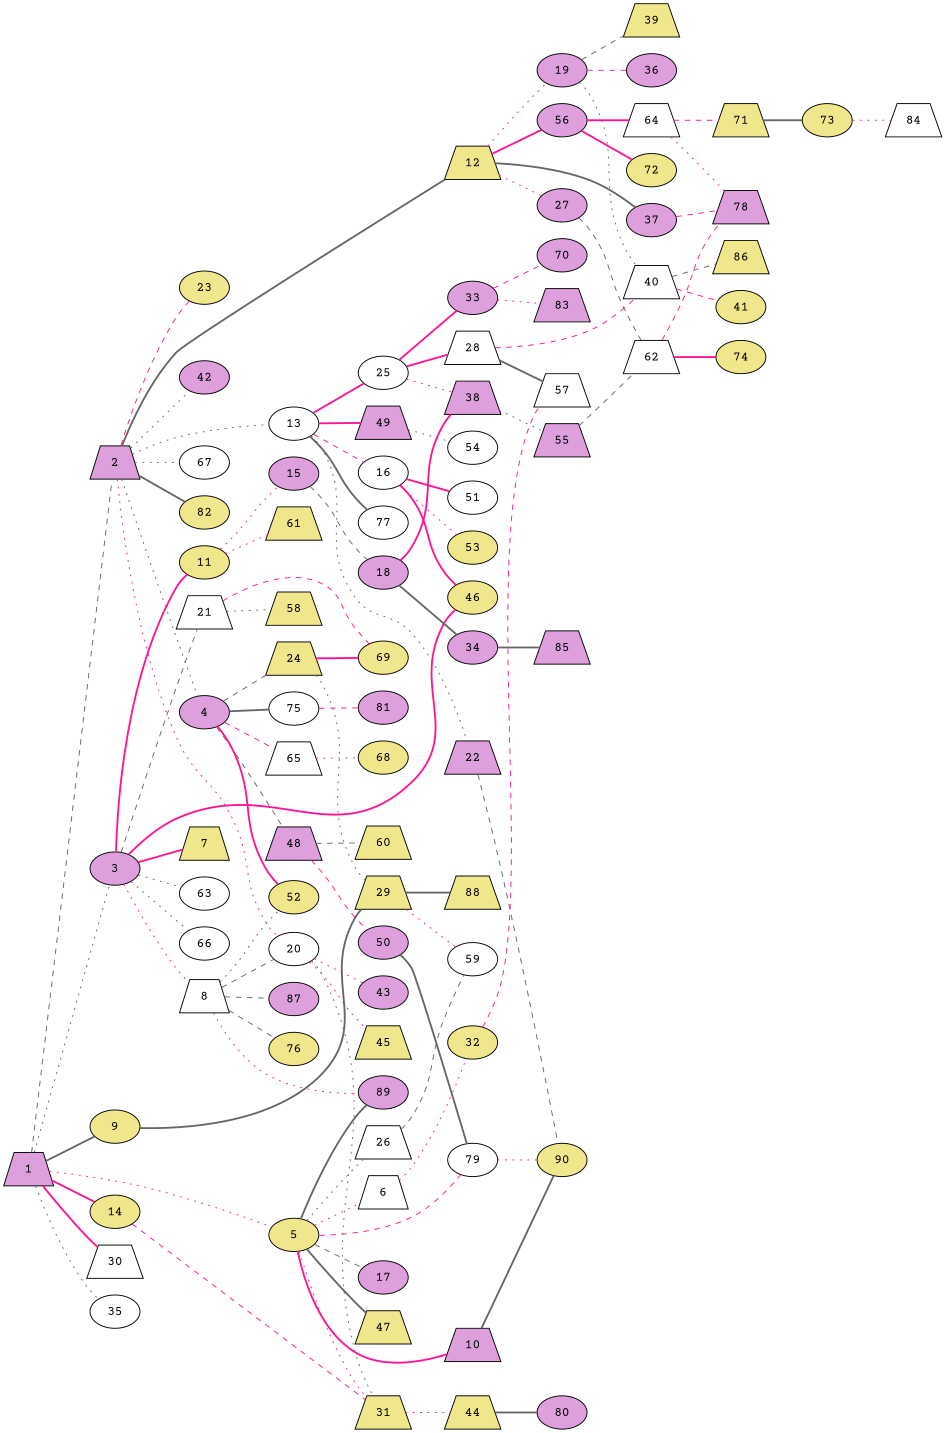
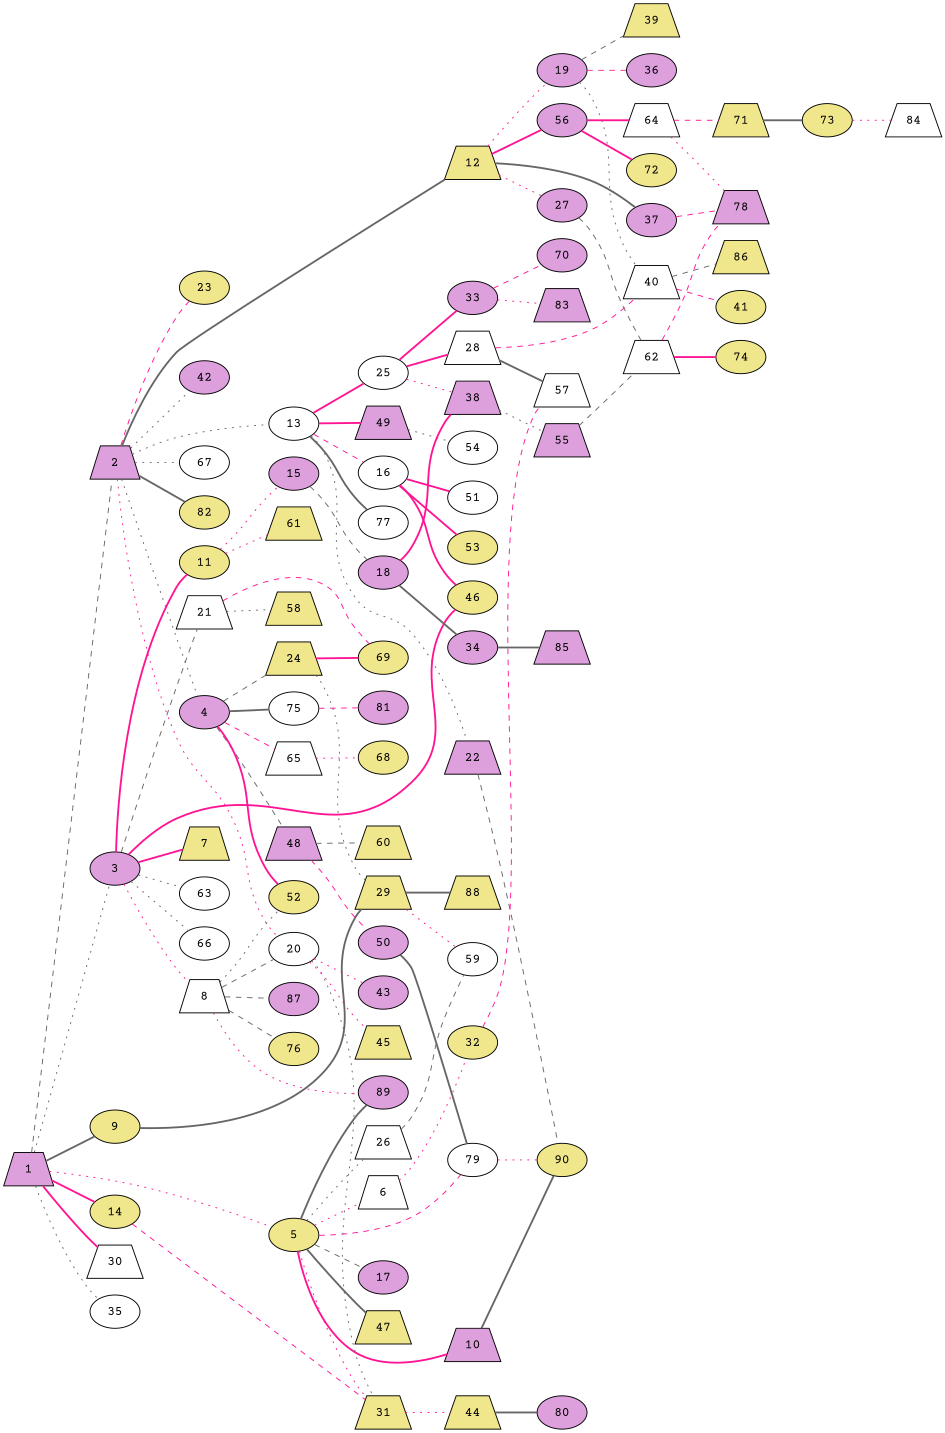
edge "16" -- "53": style dotted -> bold
